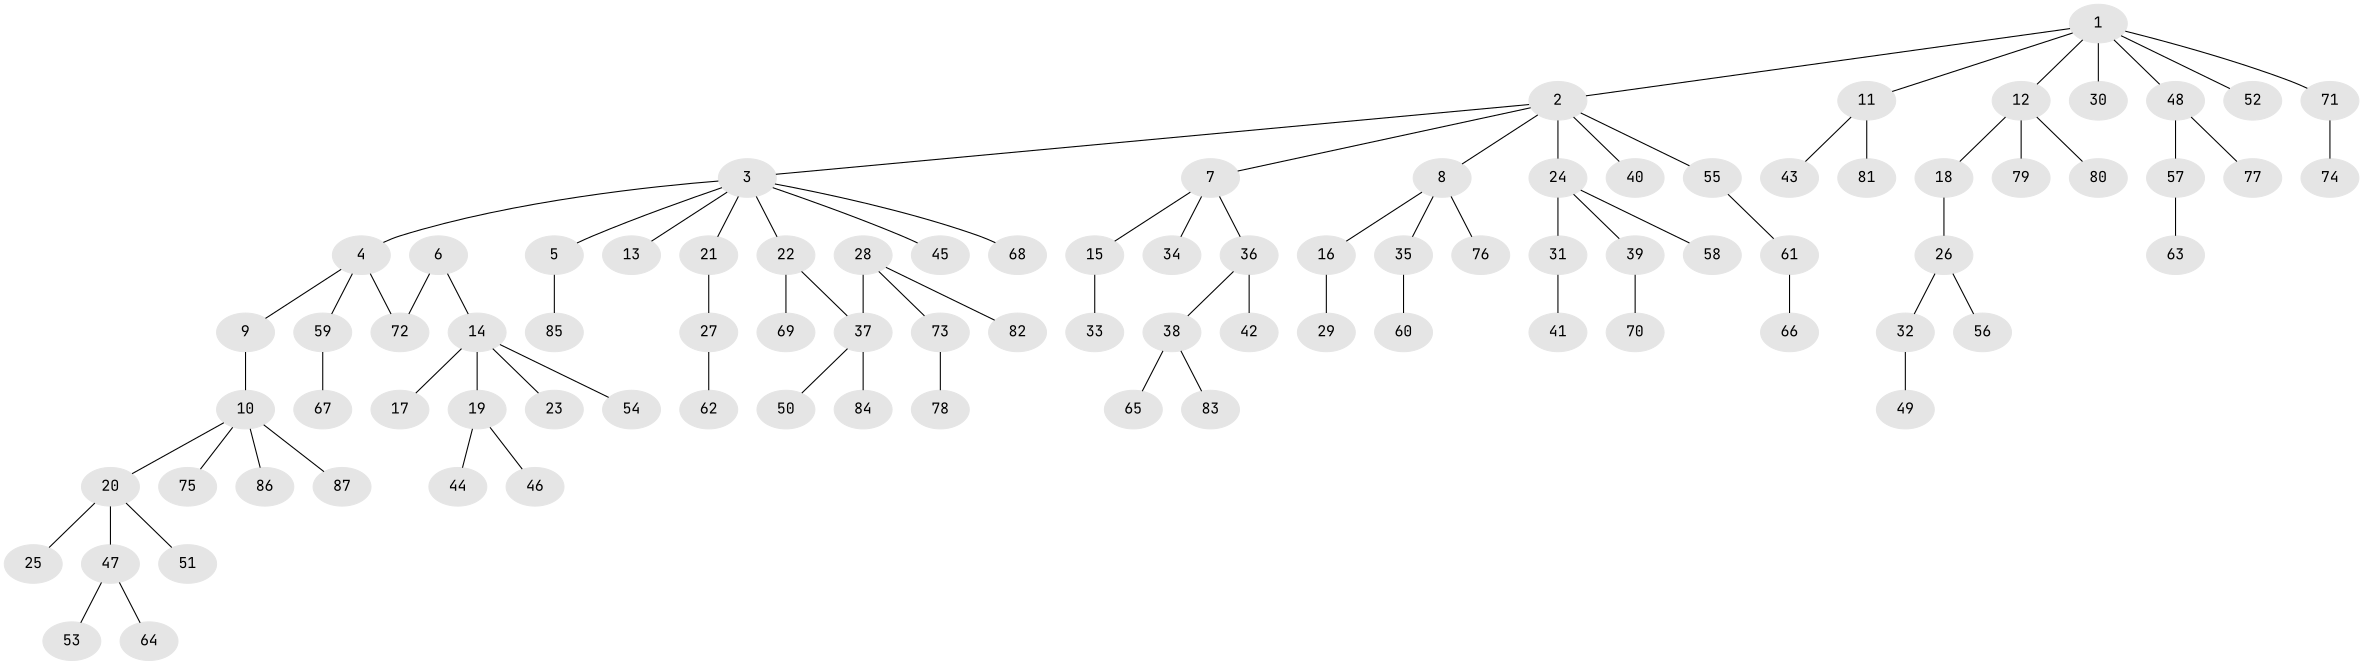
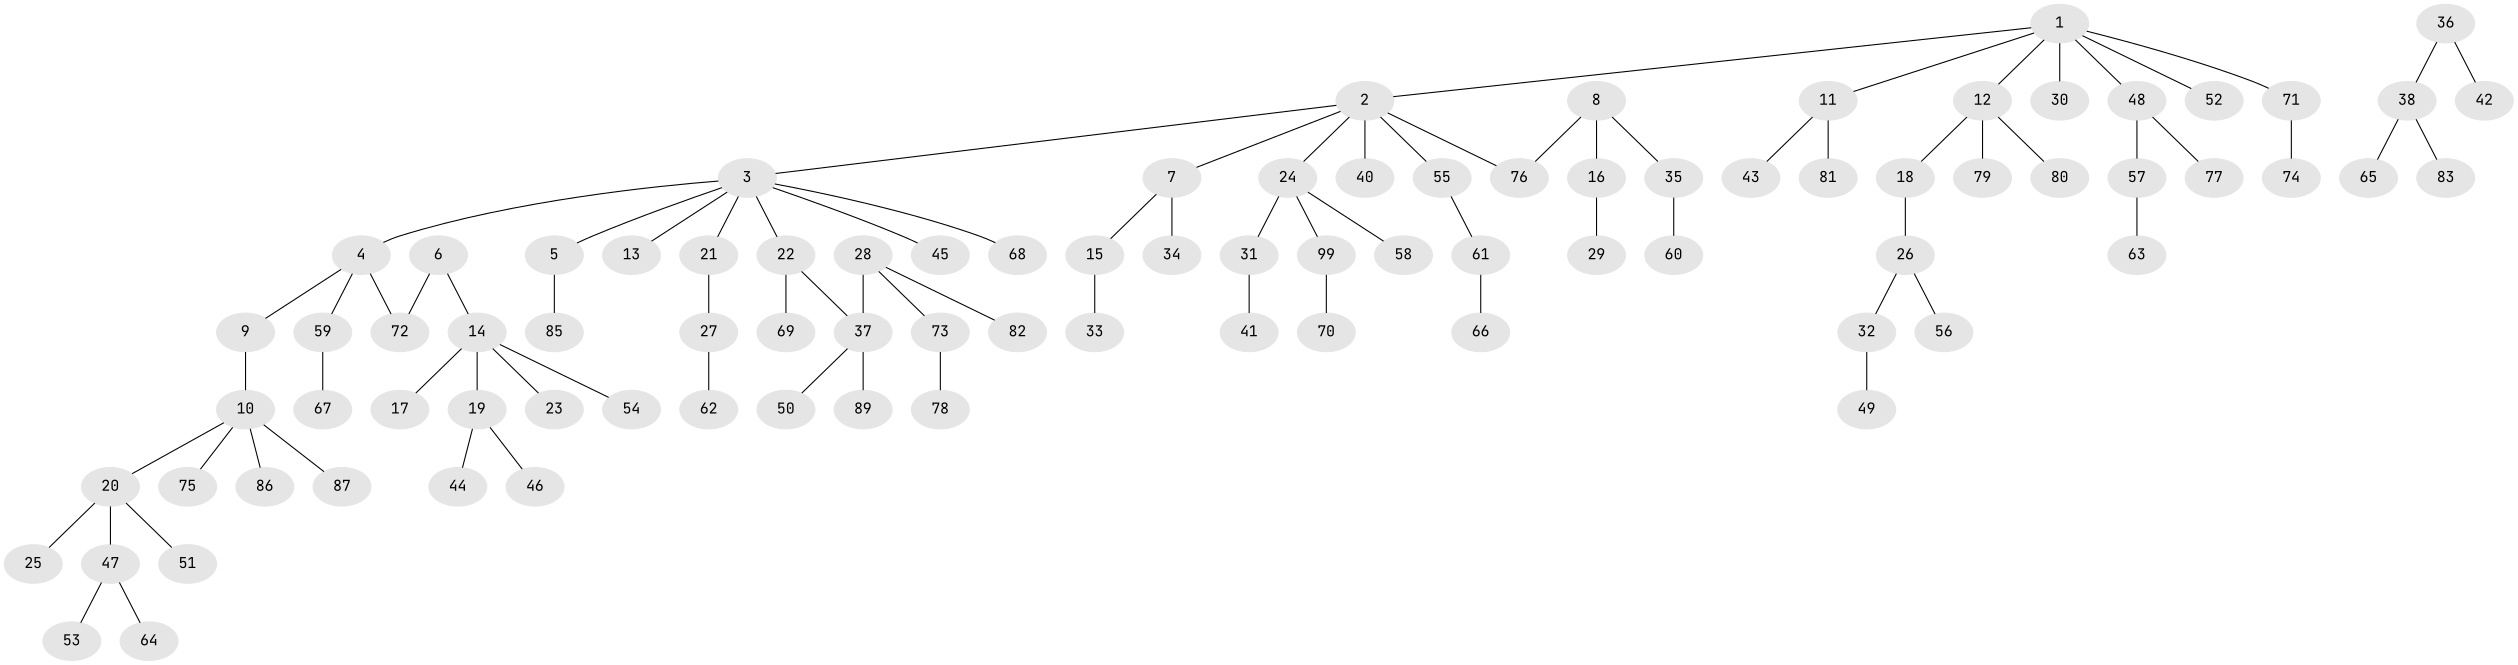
edge "2" -- "8": now "2" -- "76"
edge "7" -- "36": removed
node "39": label "39" -> "99"
node "84": label "84" -> "89"
